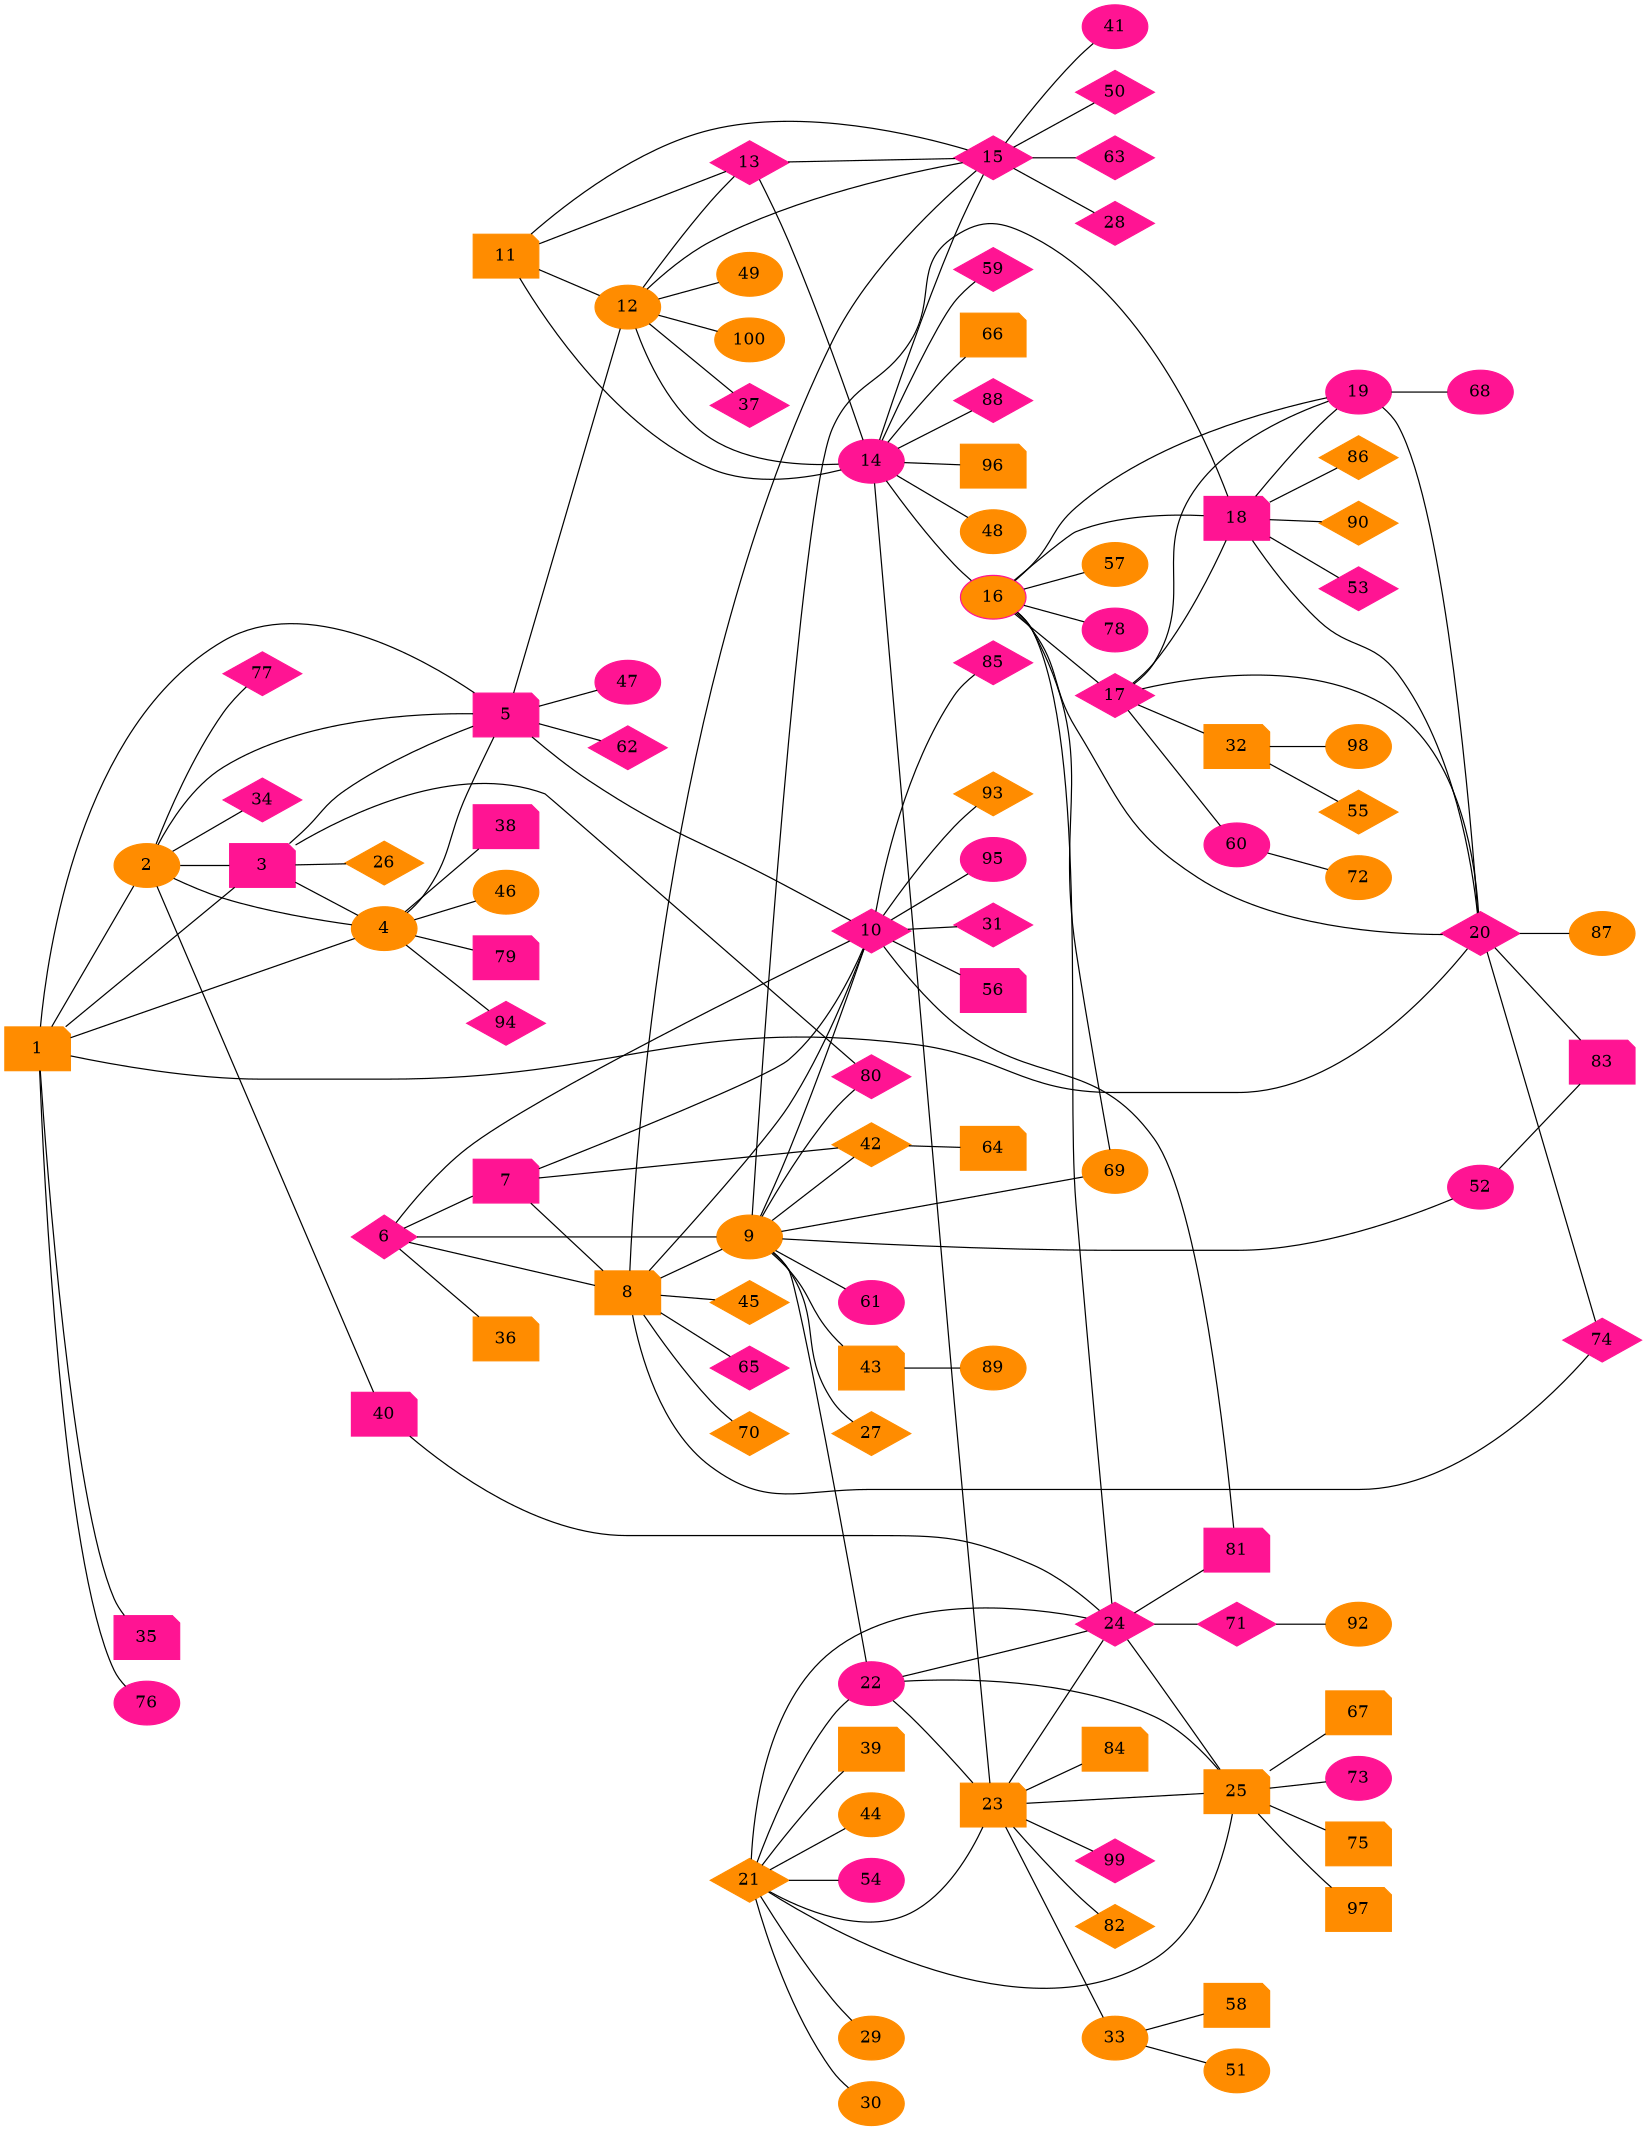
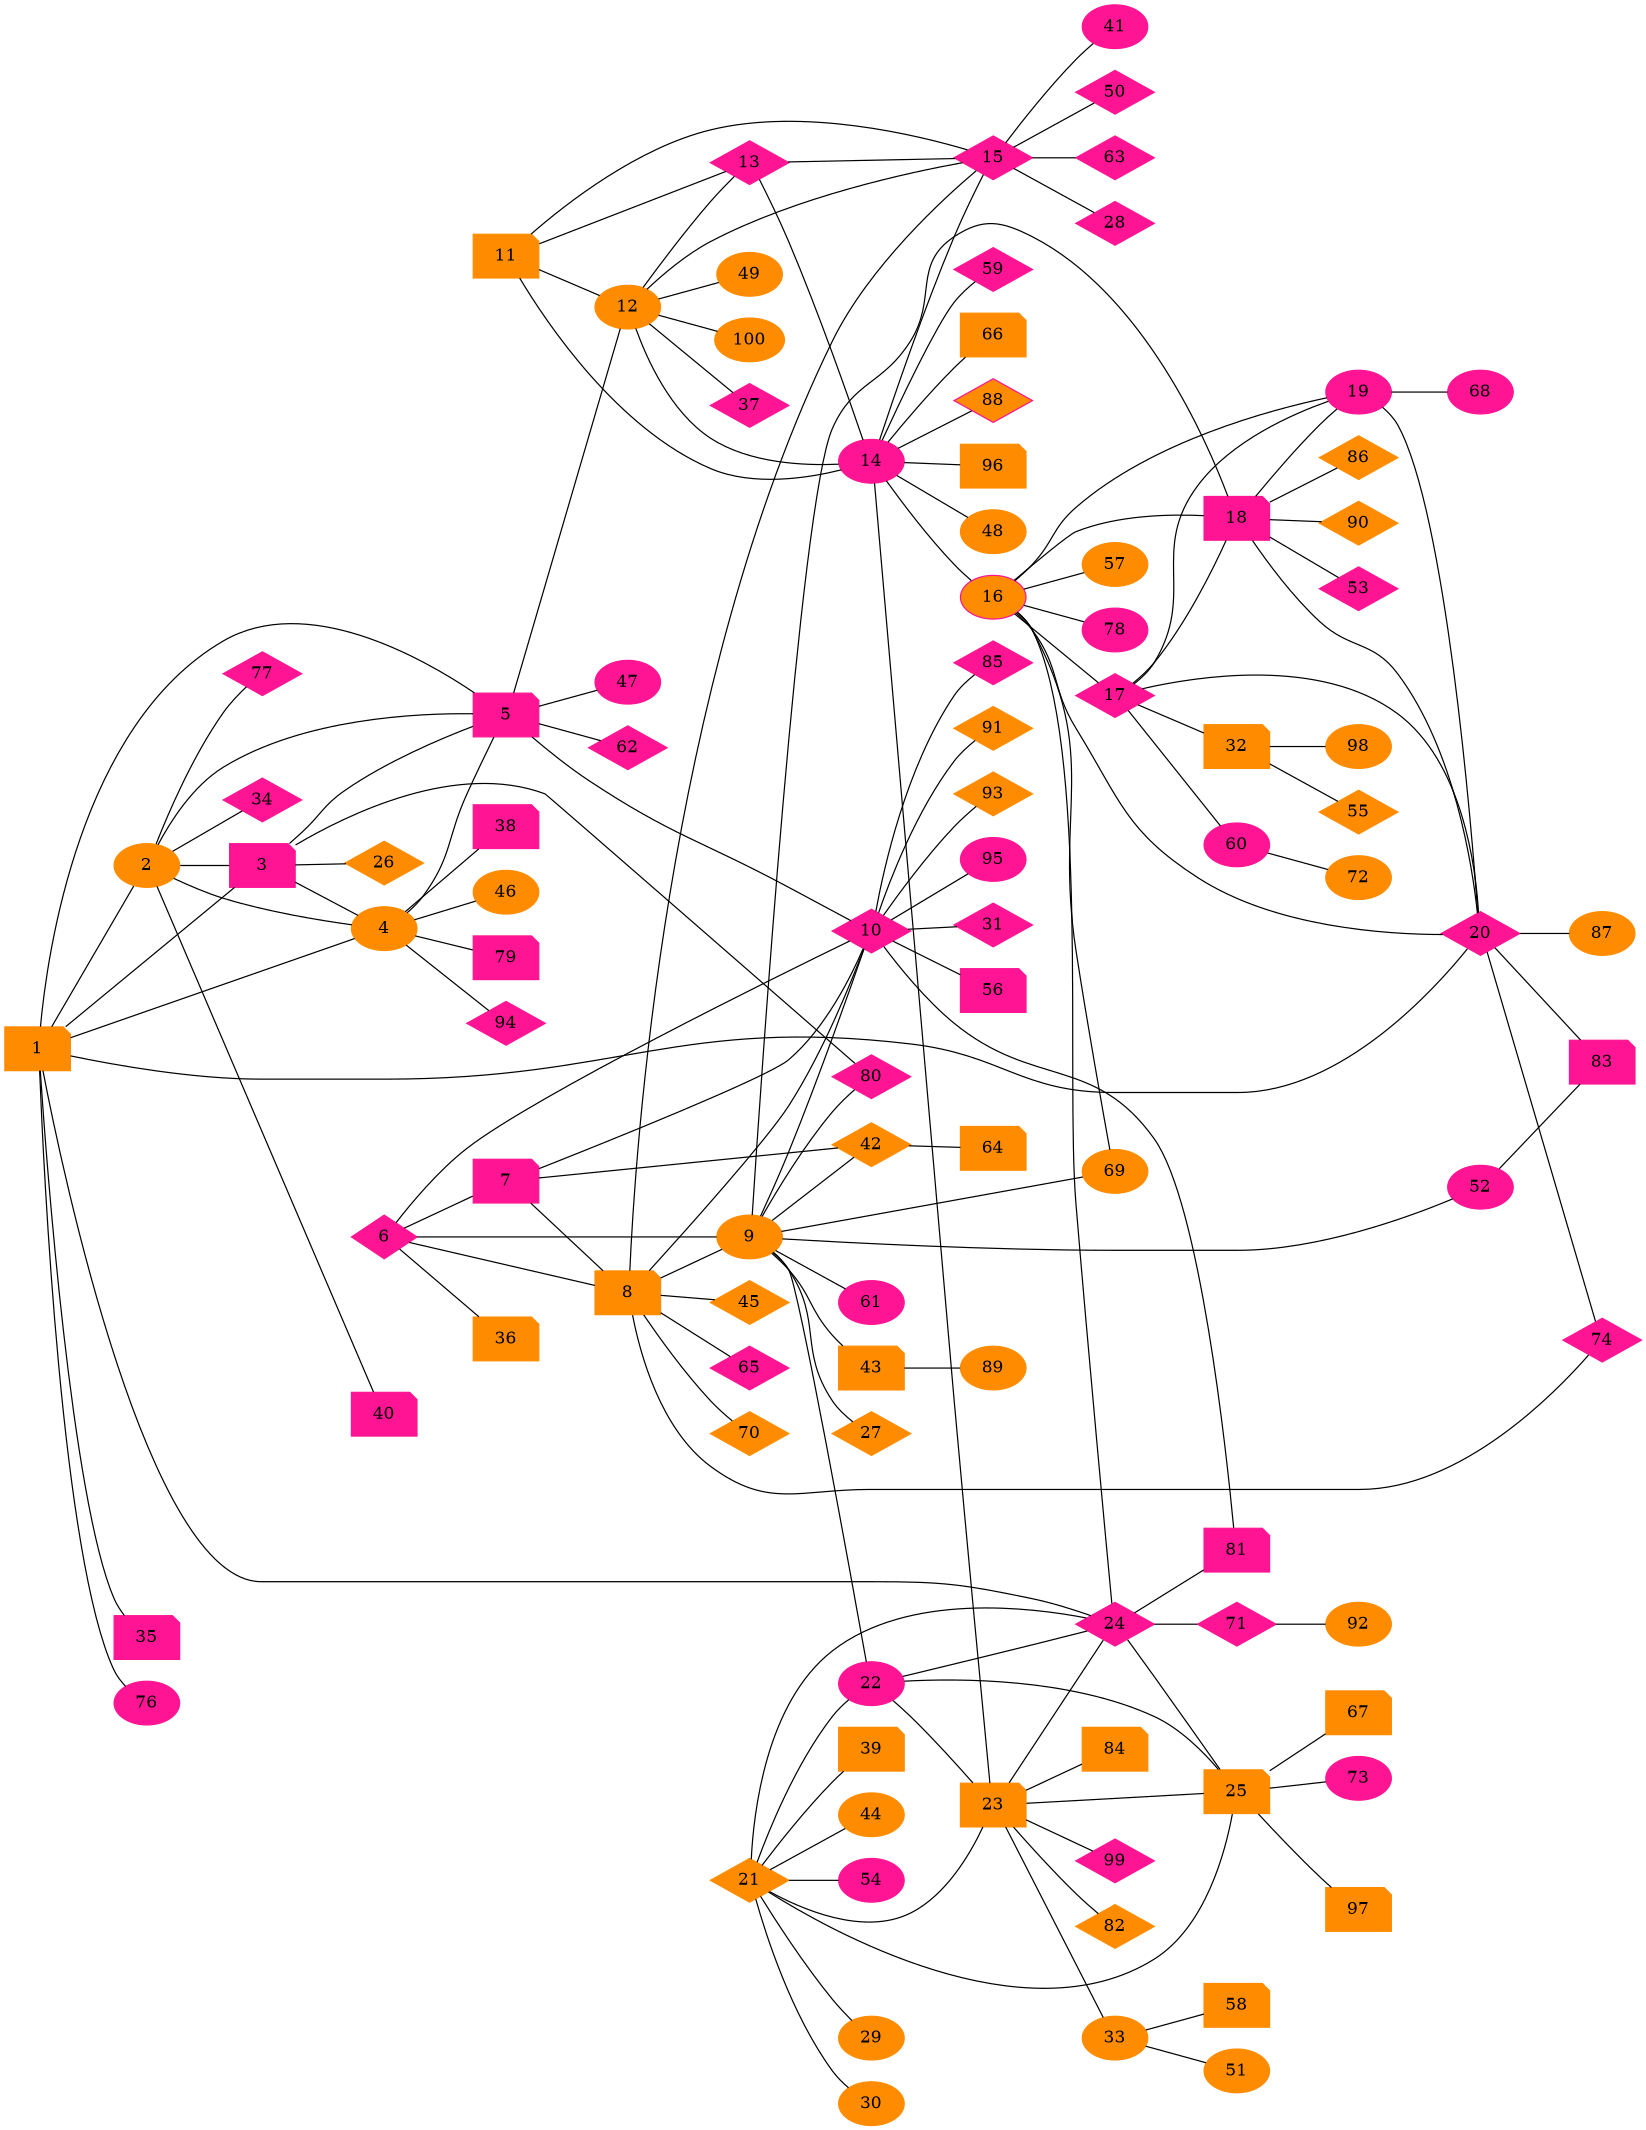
node "88": fillcolor deeppink -> darkorange
node "91": added
edge "40" -- "24": now "1" -- "24"
node "75": removed
